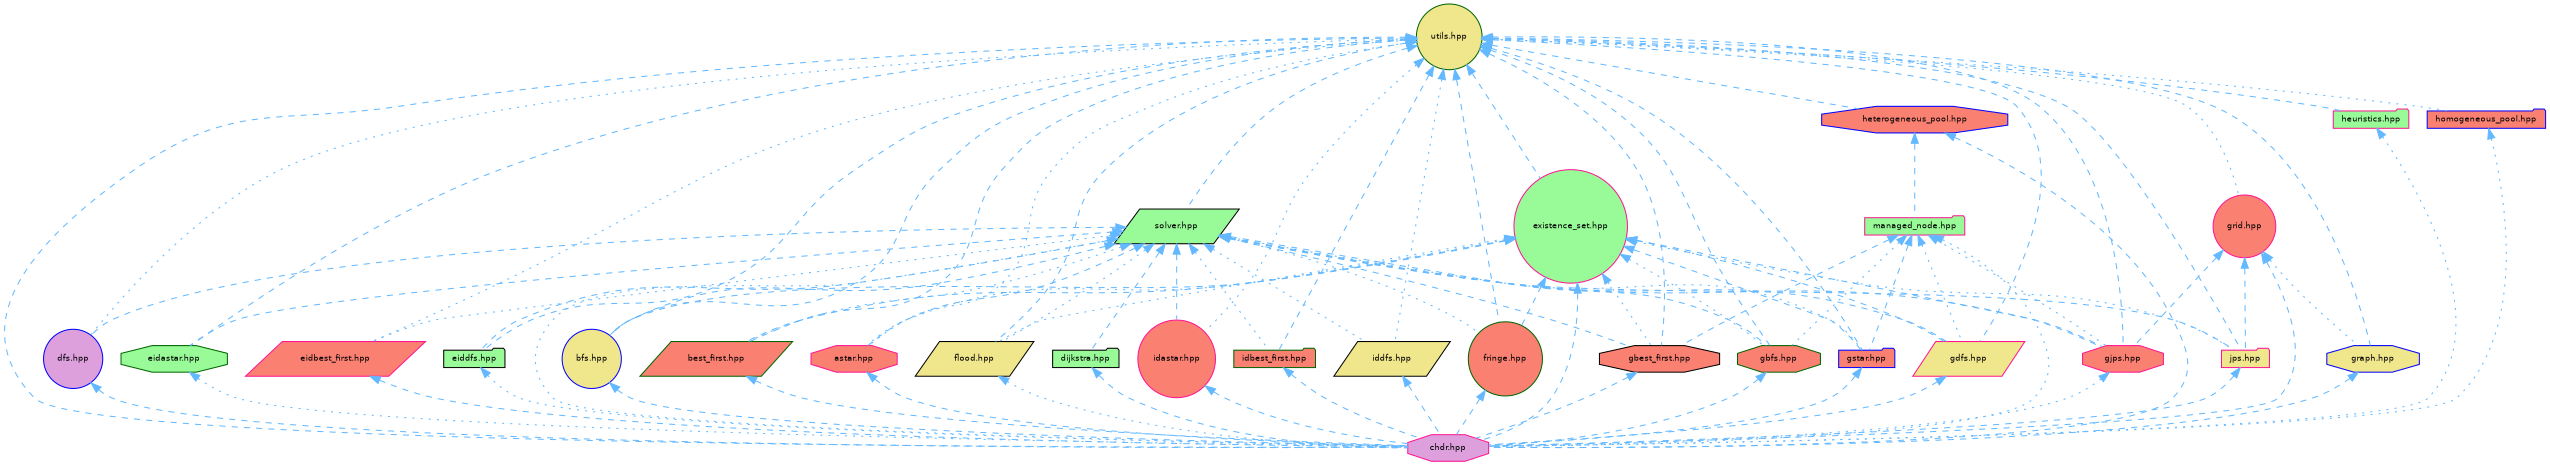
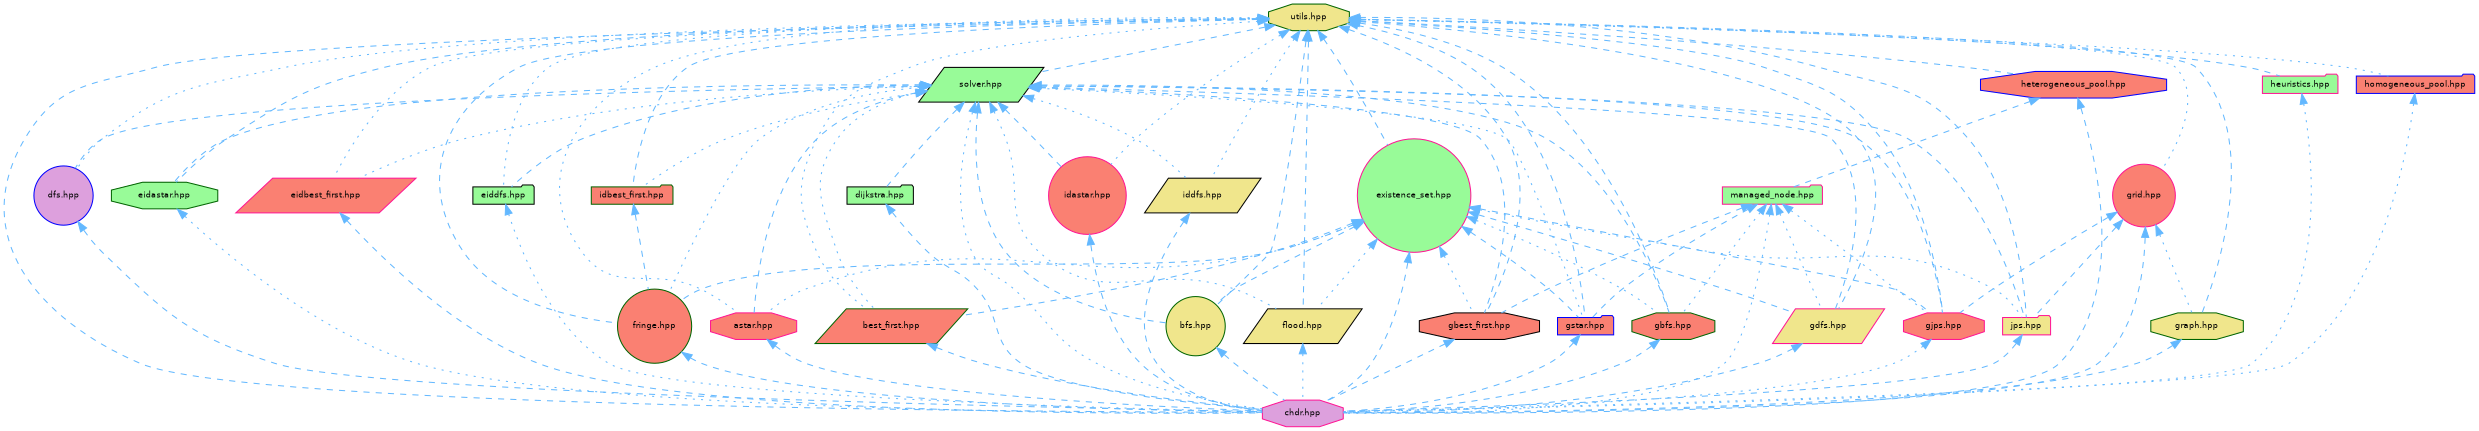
node "utils.hpp": shape circle -> octagon
edge "eiddfs.hpp" -> "utils.hpp": style dashed -> dotted
edge "best_first.hpp" -> "utils.hpp": style dashed -> dotted
node "bfs.hpp": color blue -> darkgreen
node "graph.hpp": color blue -> darkgreen
edge "chdr.hpp" -> "idbest_first.hpp": now "fringe.hpp" -> "idbest_first.hpp"
